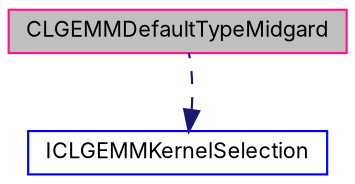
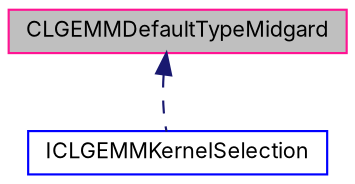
edge "CLGEMMDefaultTypeMidgard" -> "ICLGEMMKernelSelection": reversed
